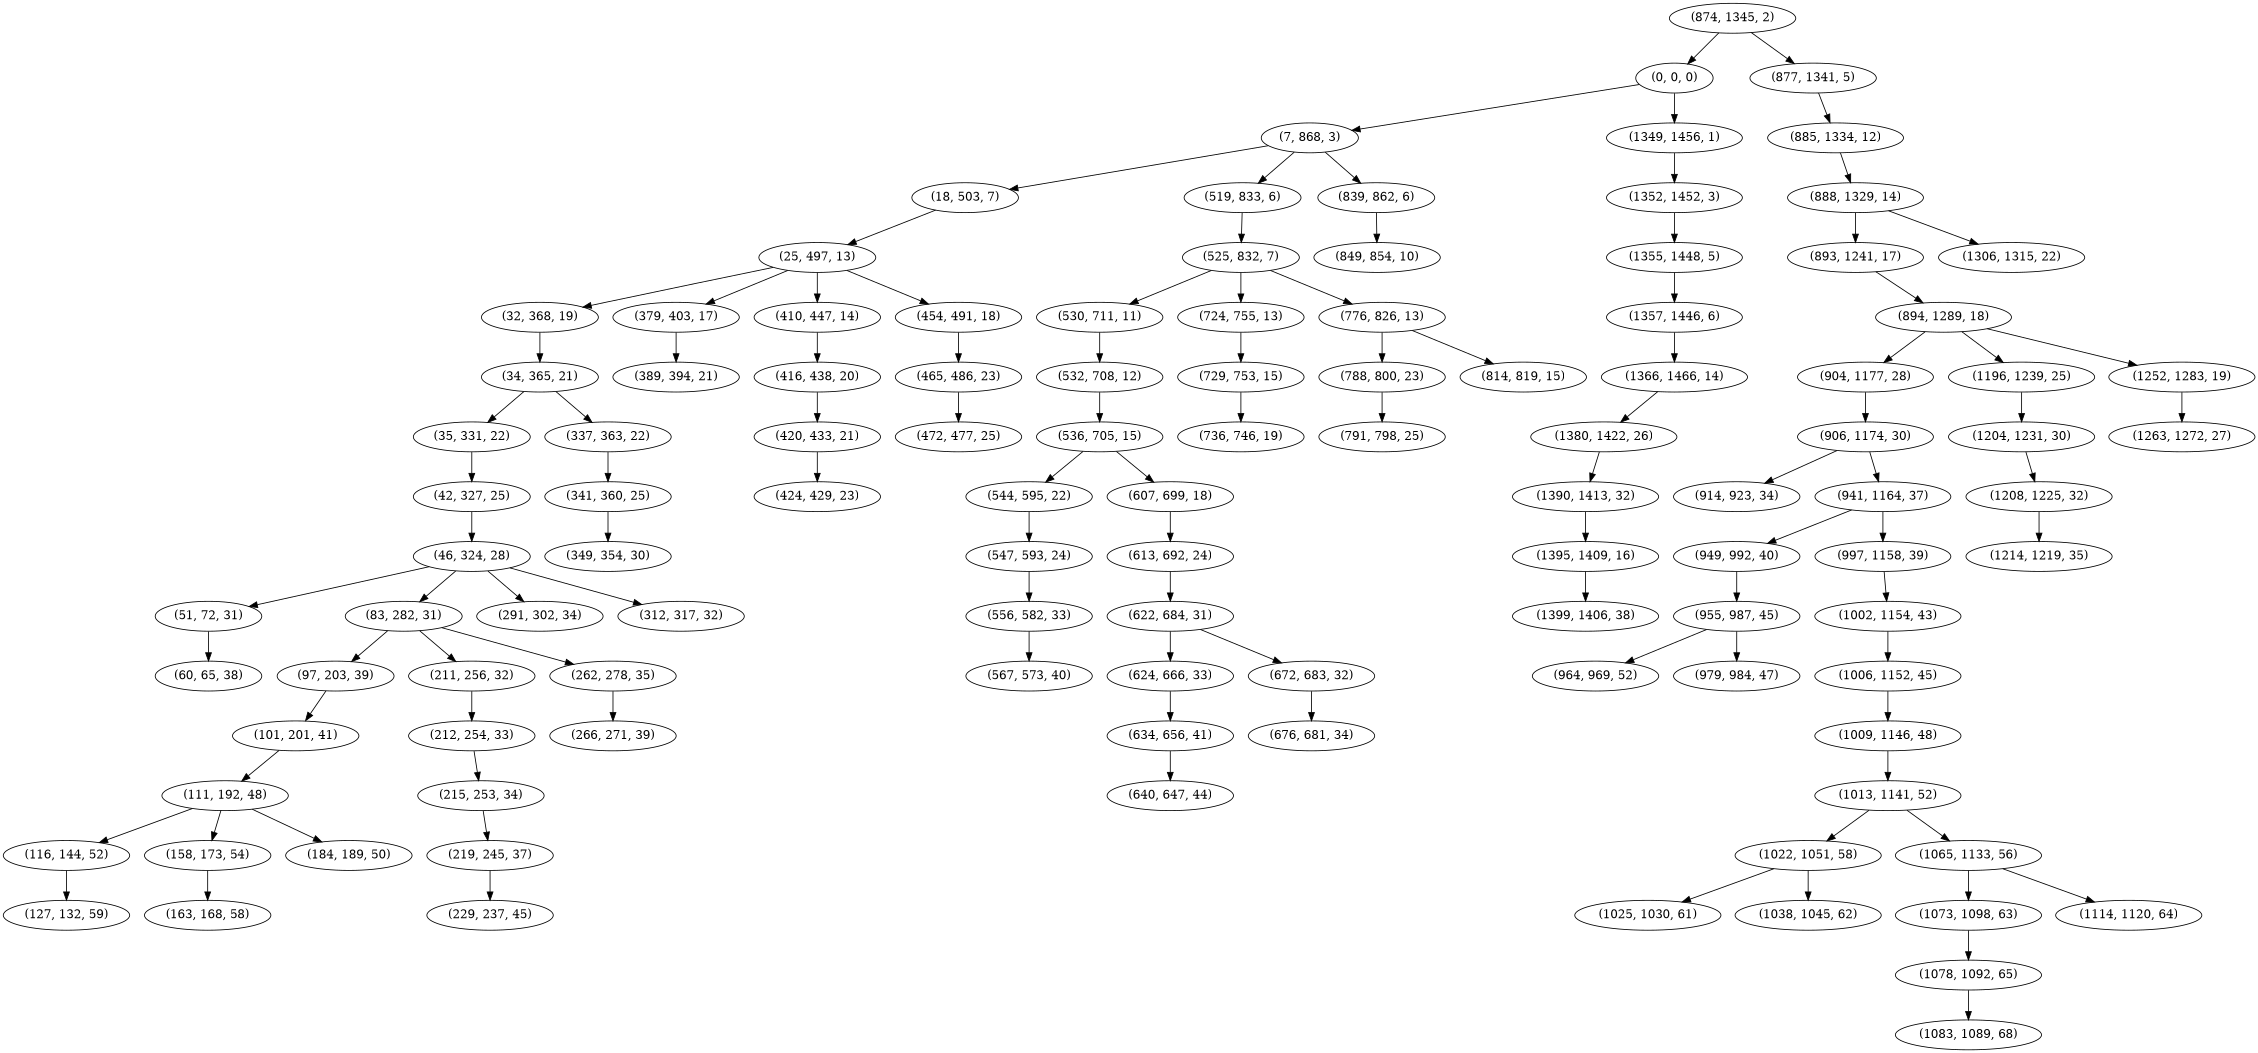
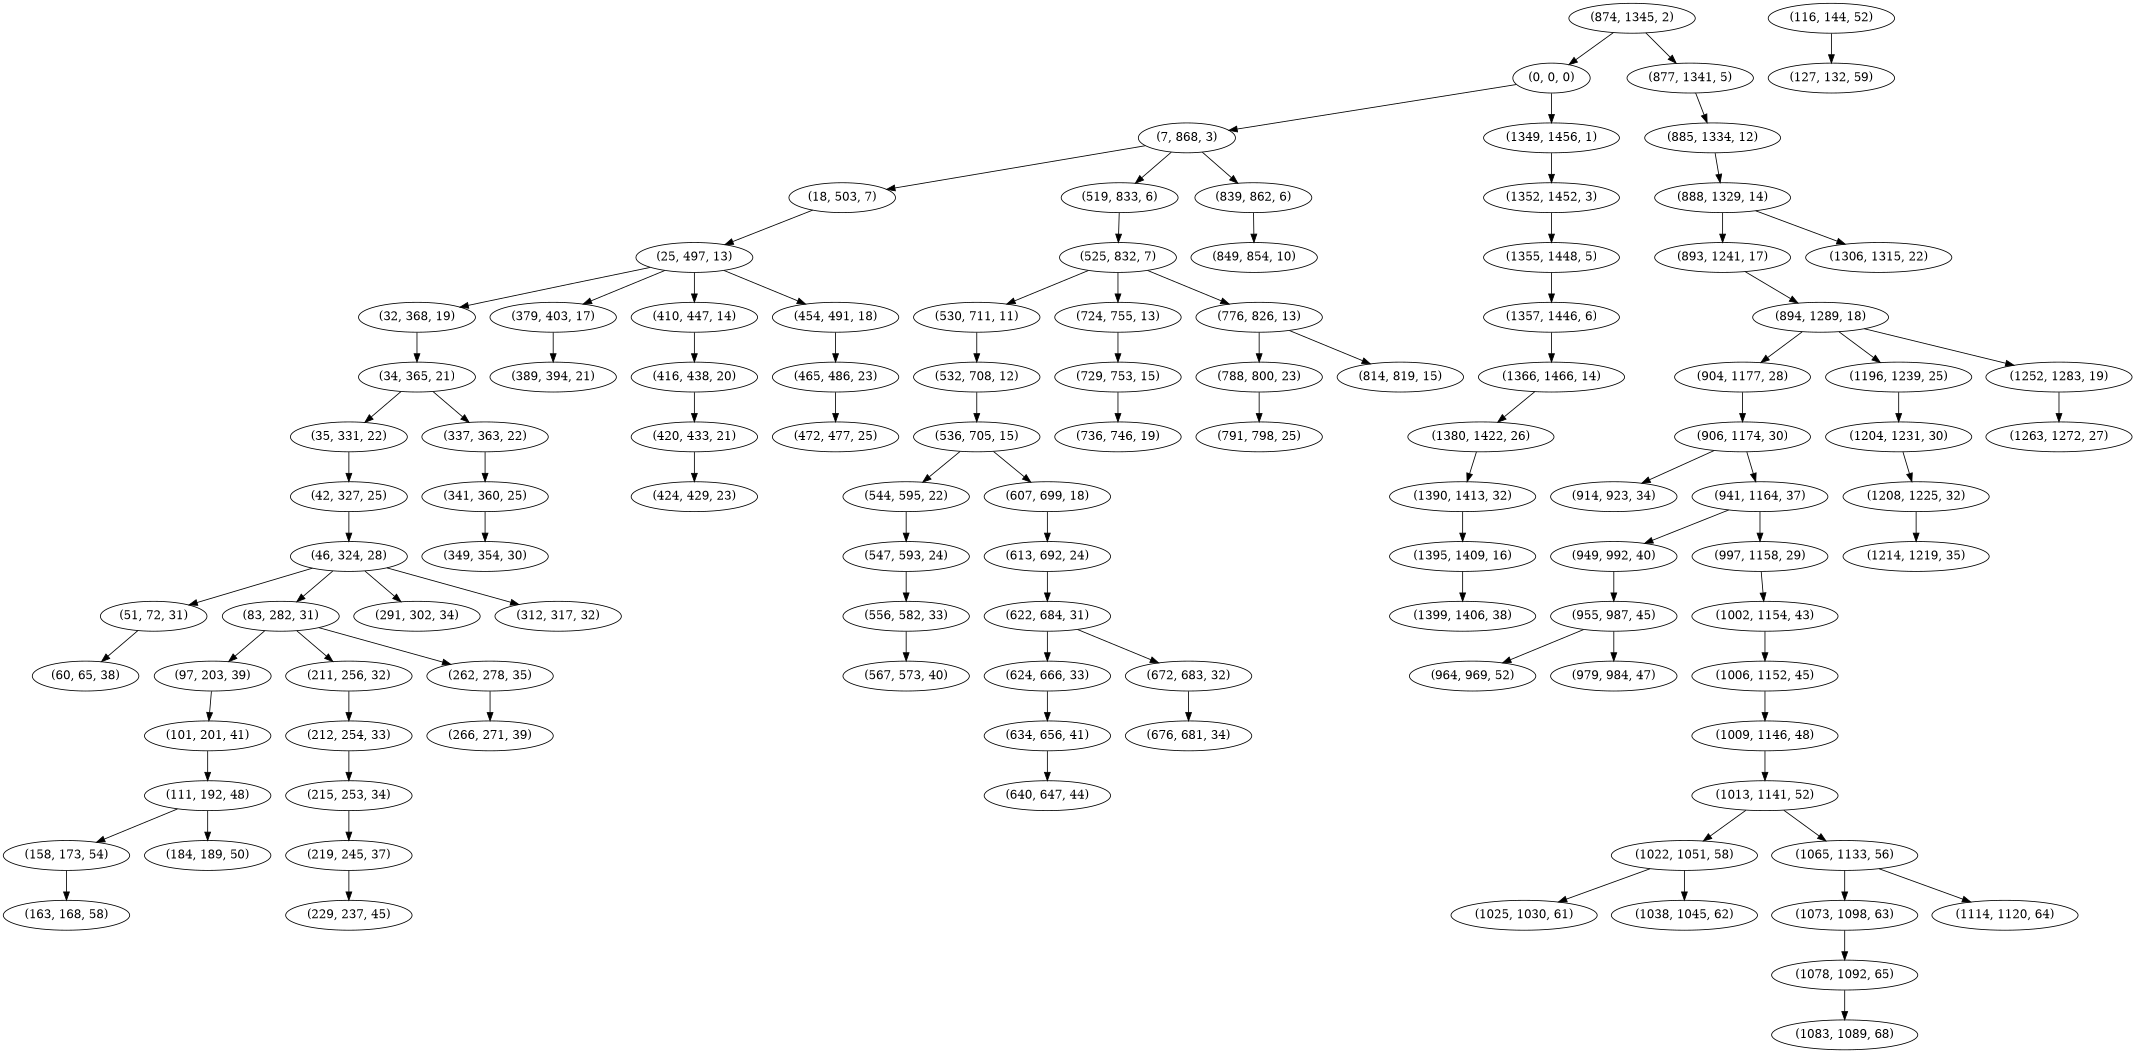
node "(997, 1158, 39)": label "(997, 1158, 39)" -> "(997, 1158, 29)"
edge "(111, 192, 48)" -> "(116, 144, 52)": removed
